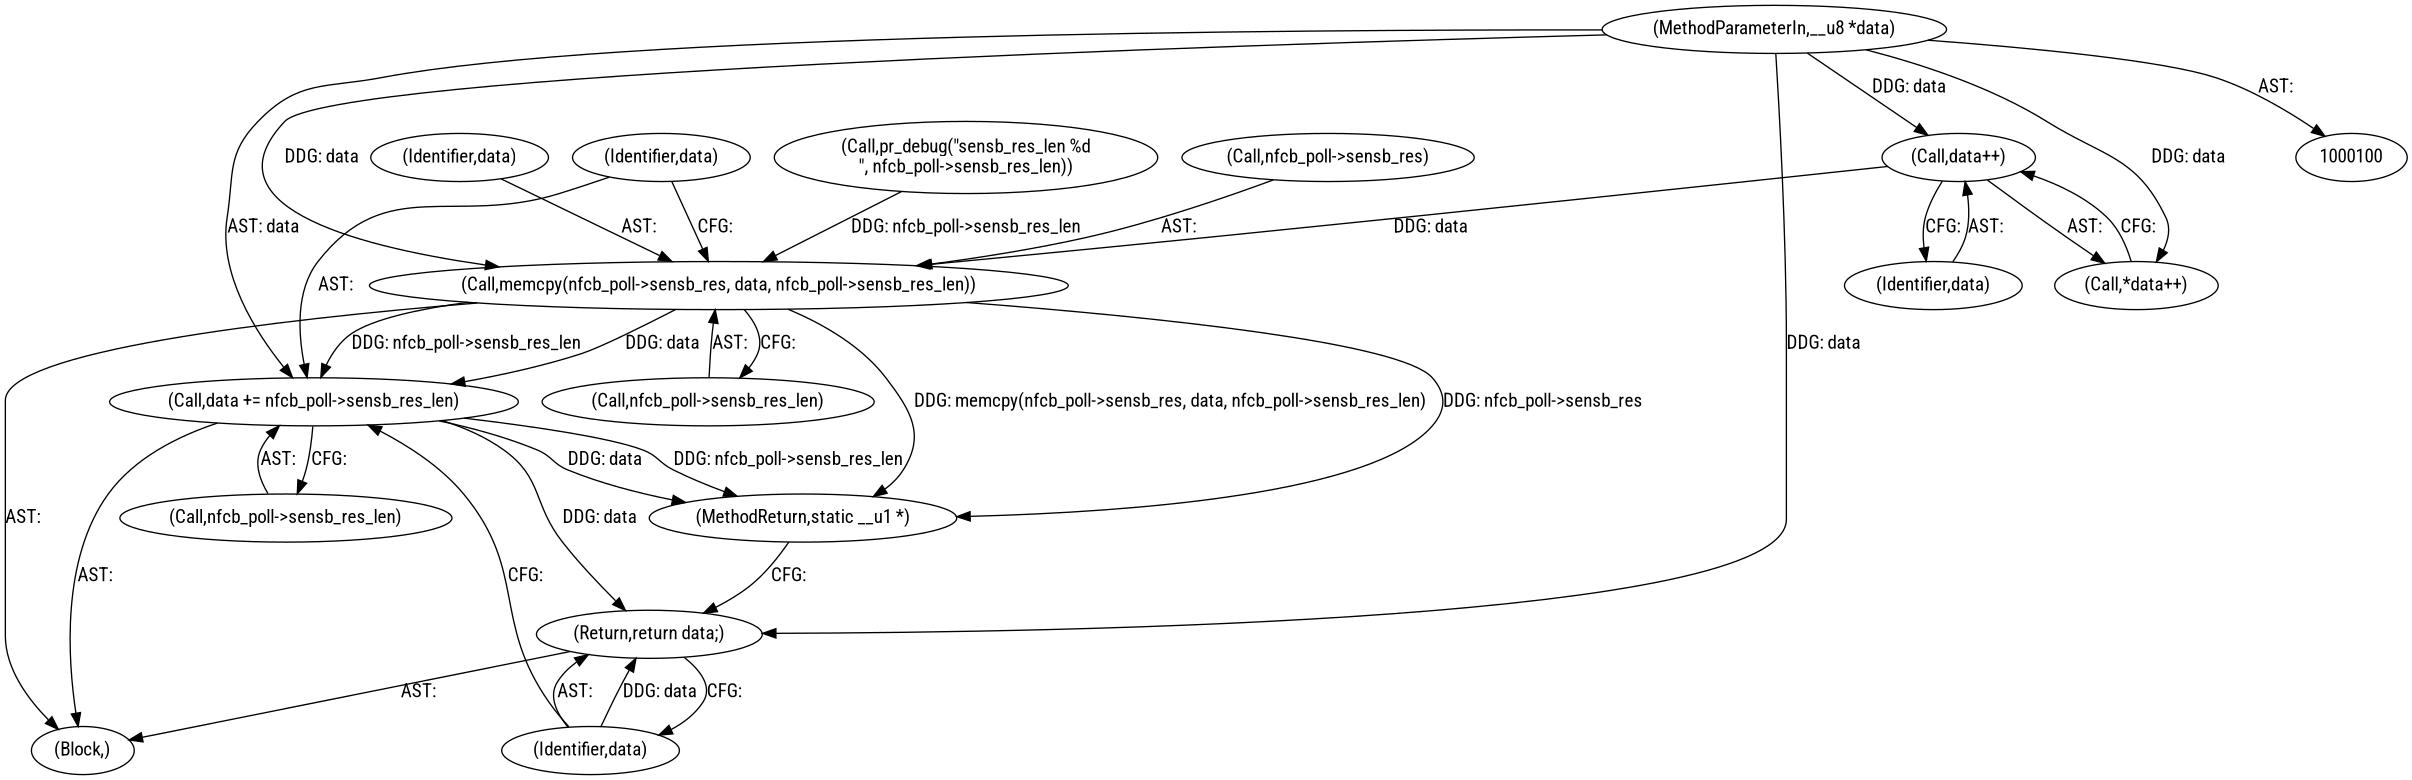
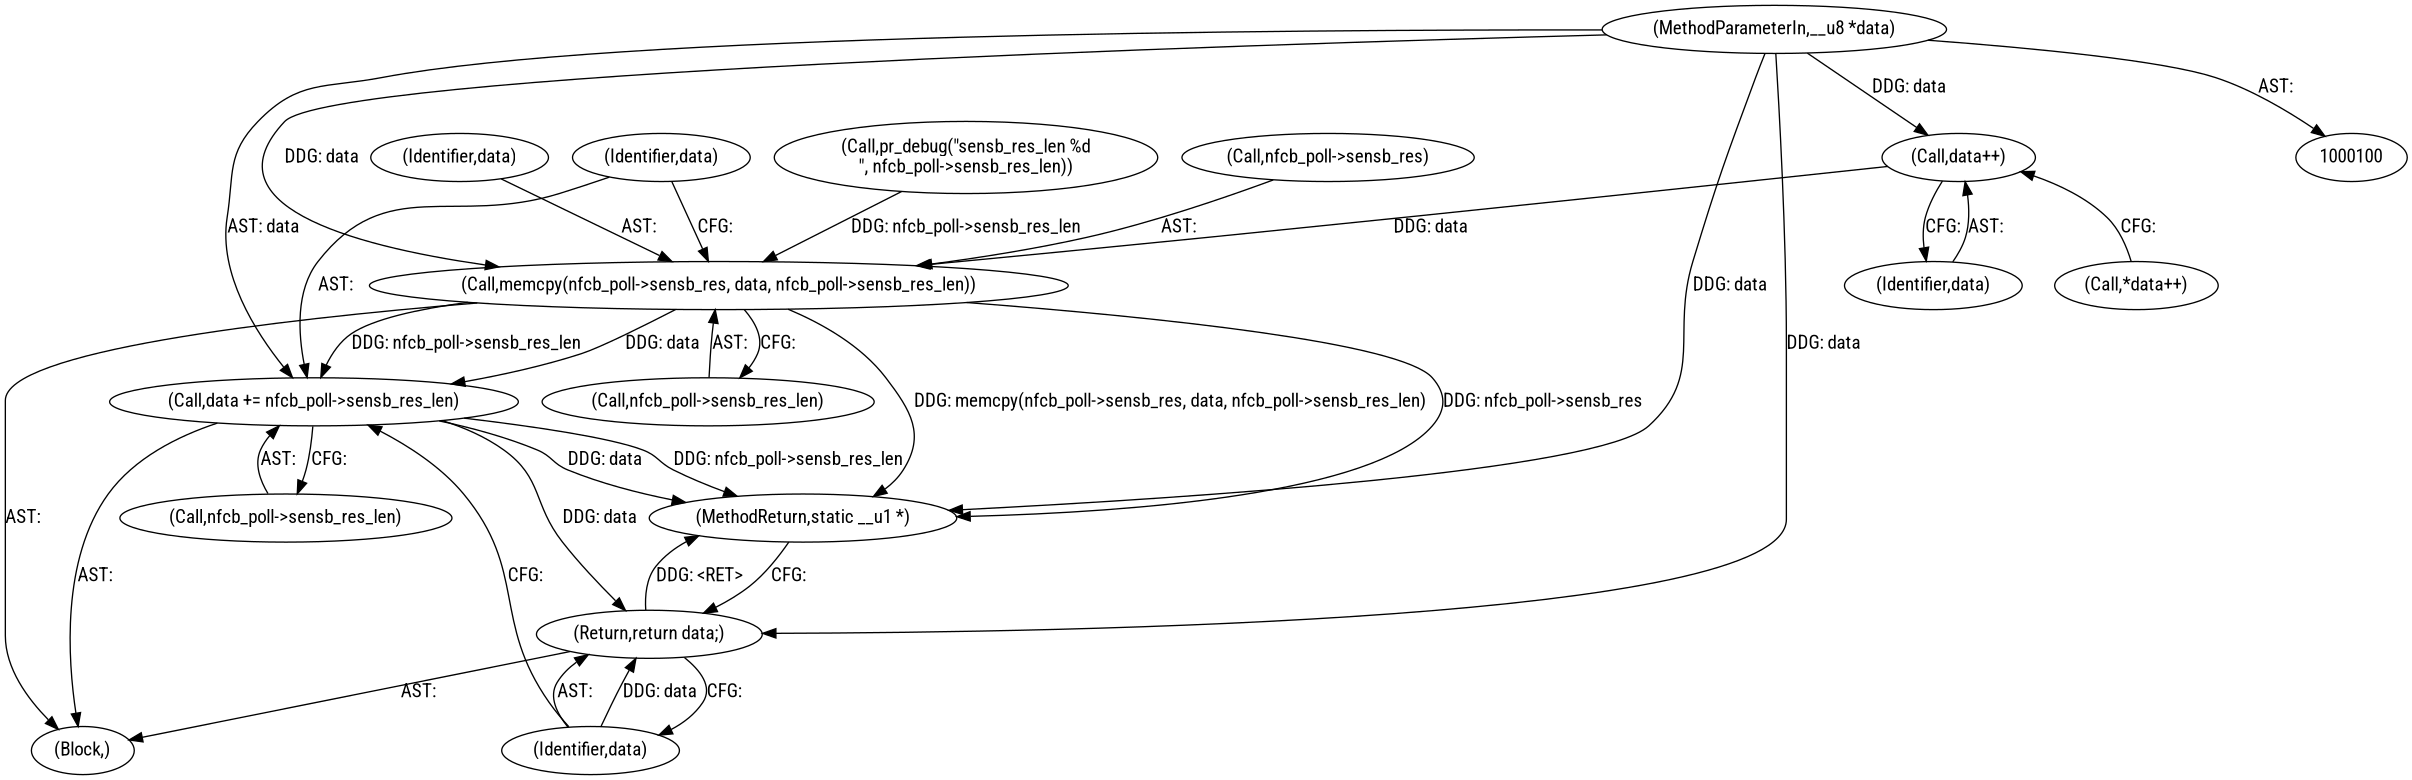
edge "(MethodParameterIn,__u8 *data)" -> "(Call,*data++)": now "(MethodParameterIn,__u8 *data)" -> "(MethodReturn,static __u1 *)"
edge "(Call,data++)" -> "(Call,*data++)": removed, label "AST:"
edge "(Return,return data;)" -> "(MethodReturn,static __u1 *)": added, label "DDG: <RET>"
